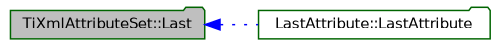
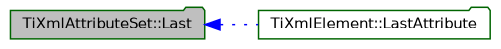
node "LastAttribute::LastAttribute": label "LastAttribute::LastAttribute" -> "TiXmlElement::LastAttribute"
